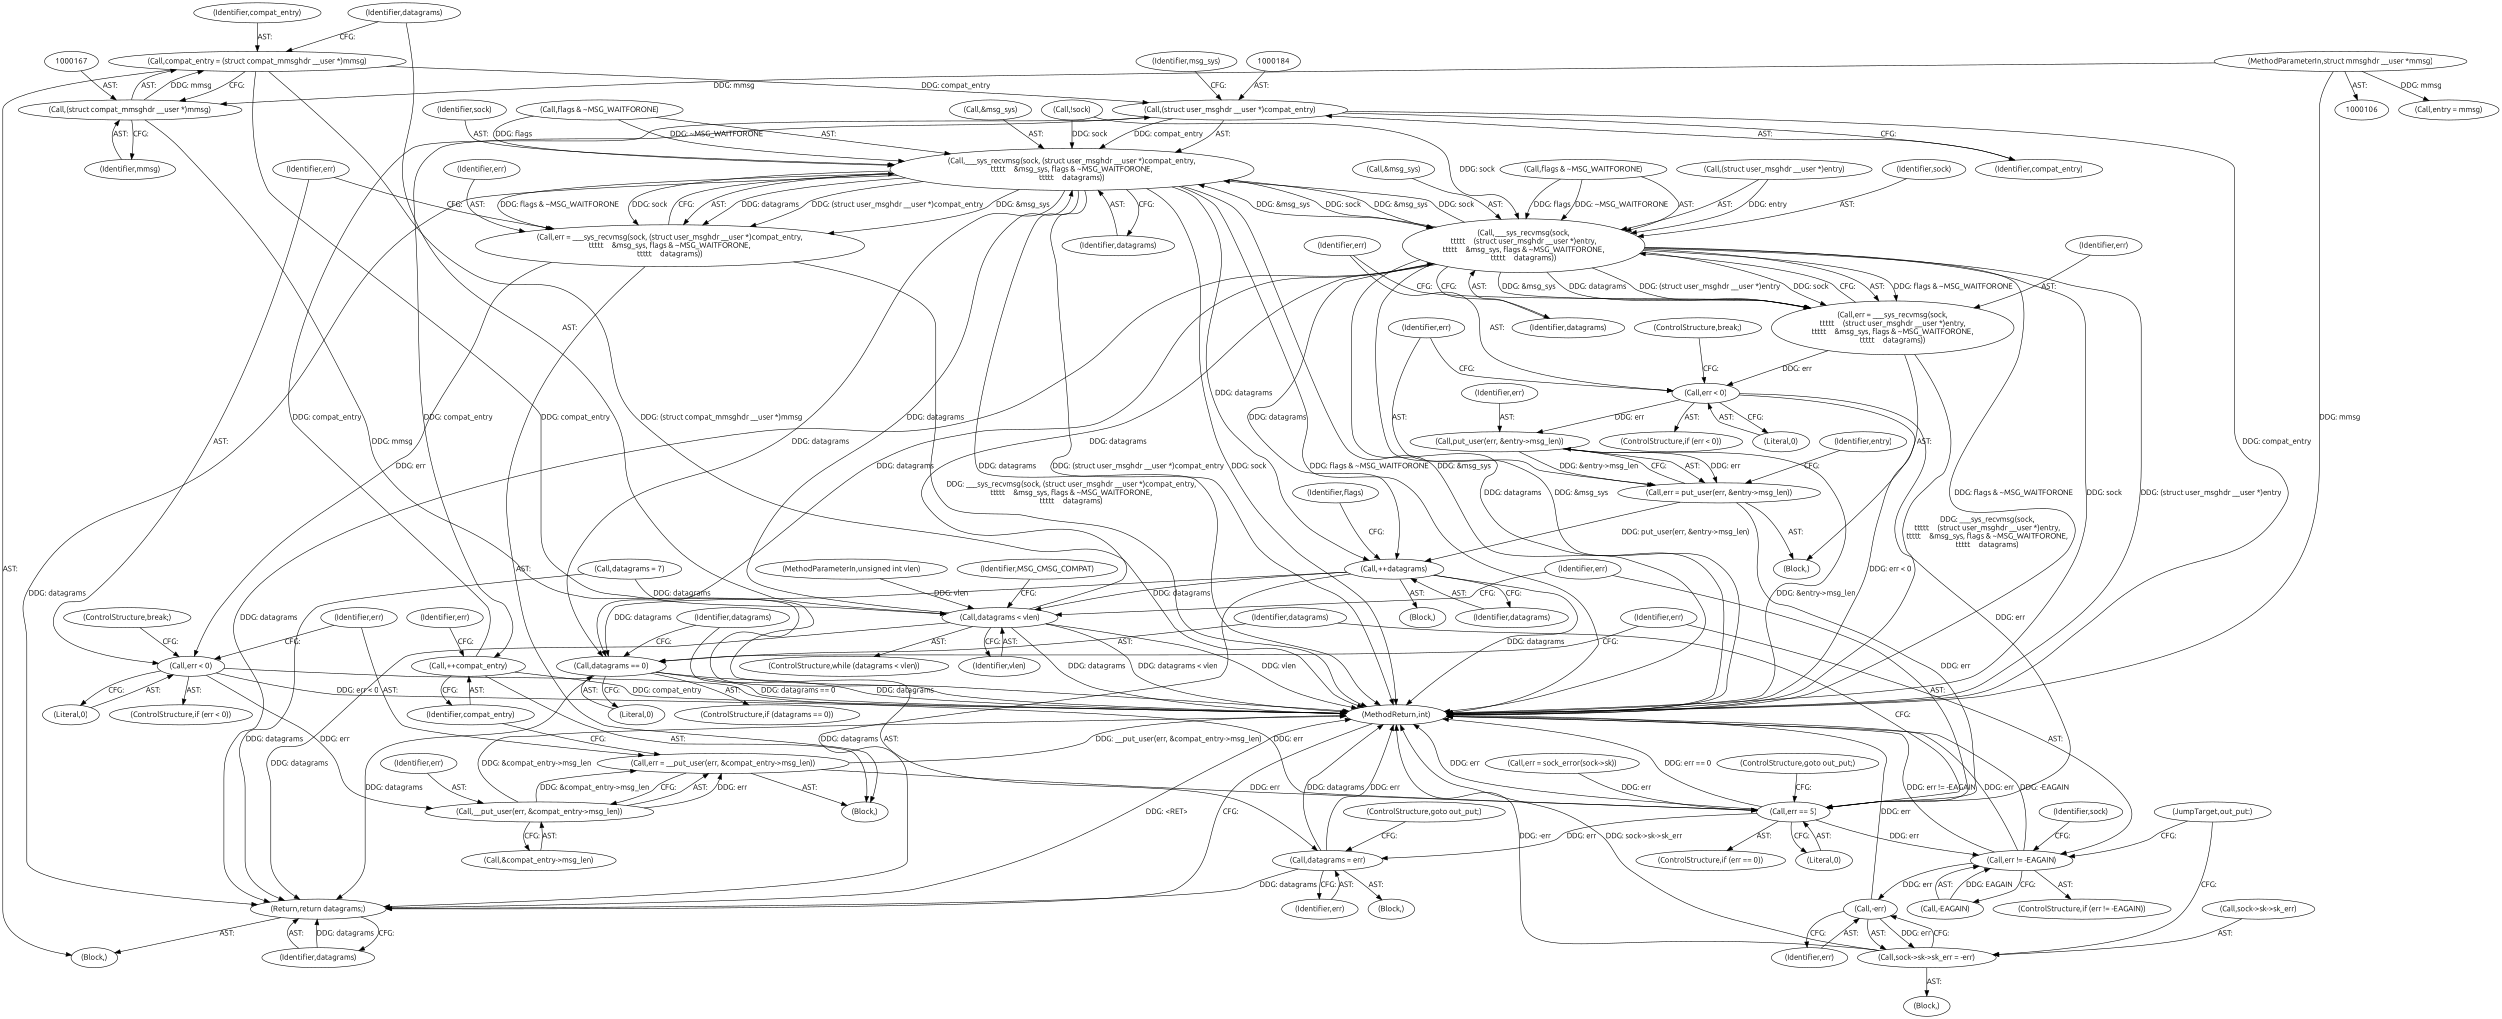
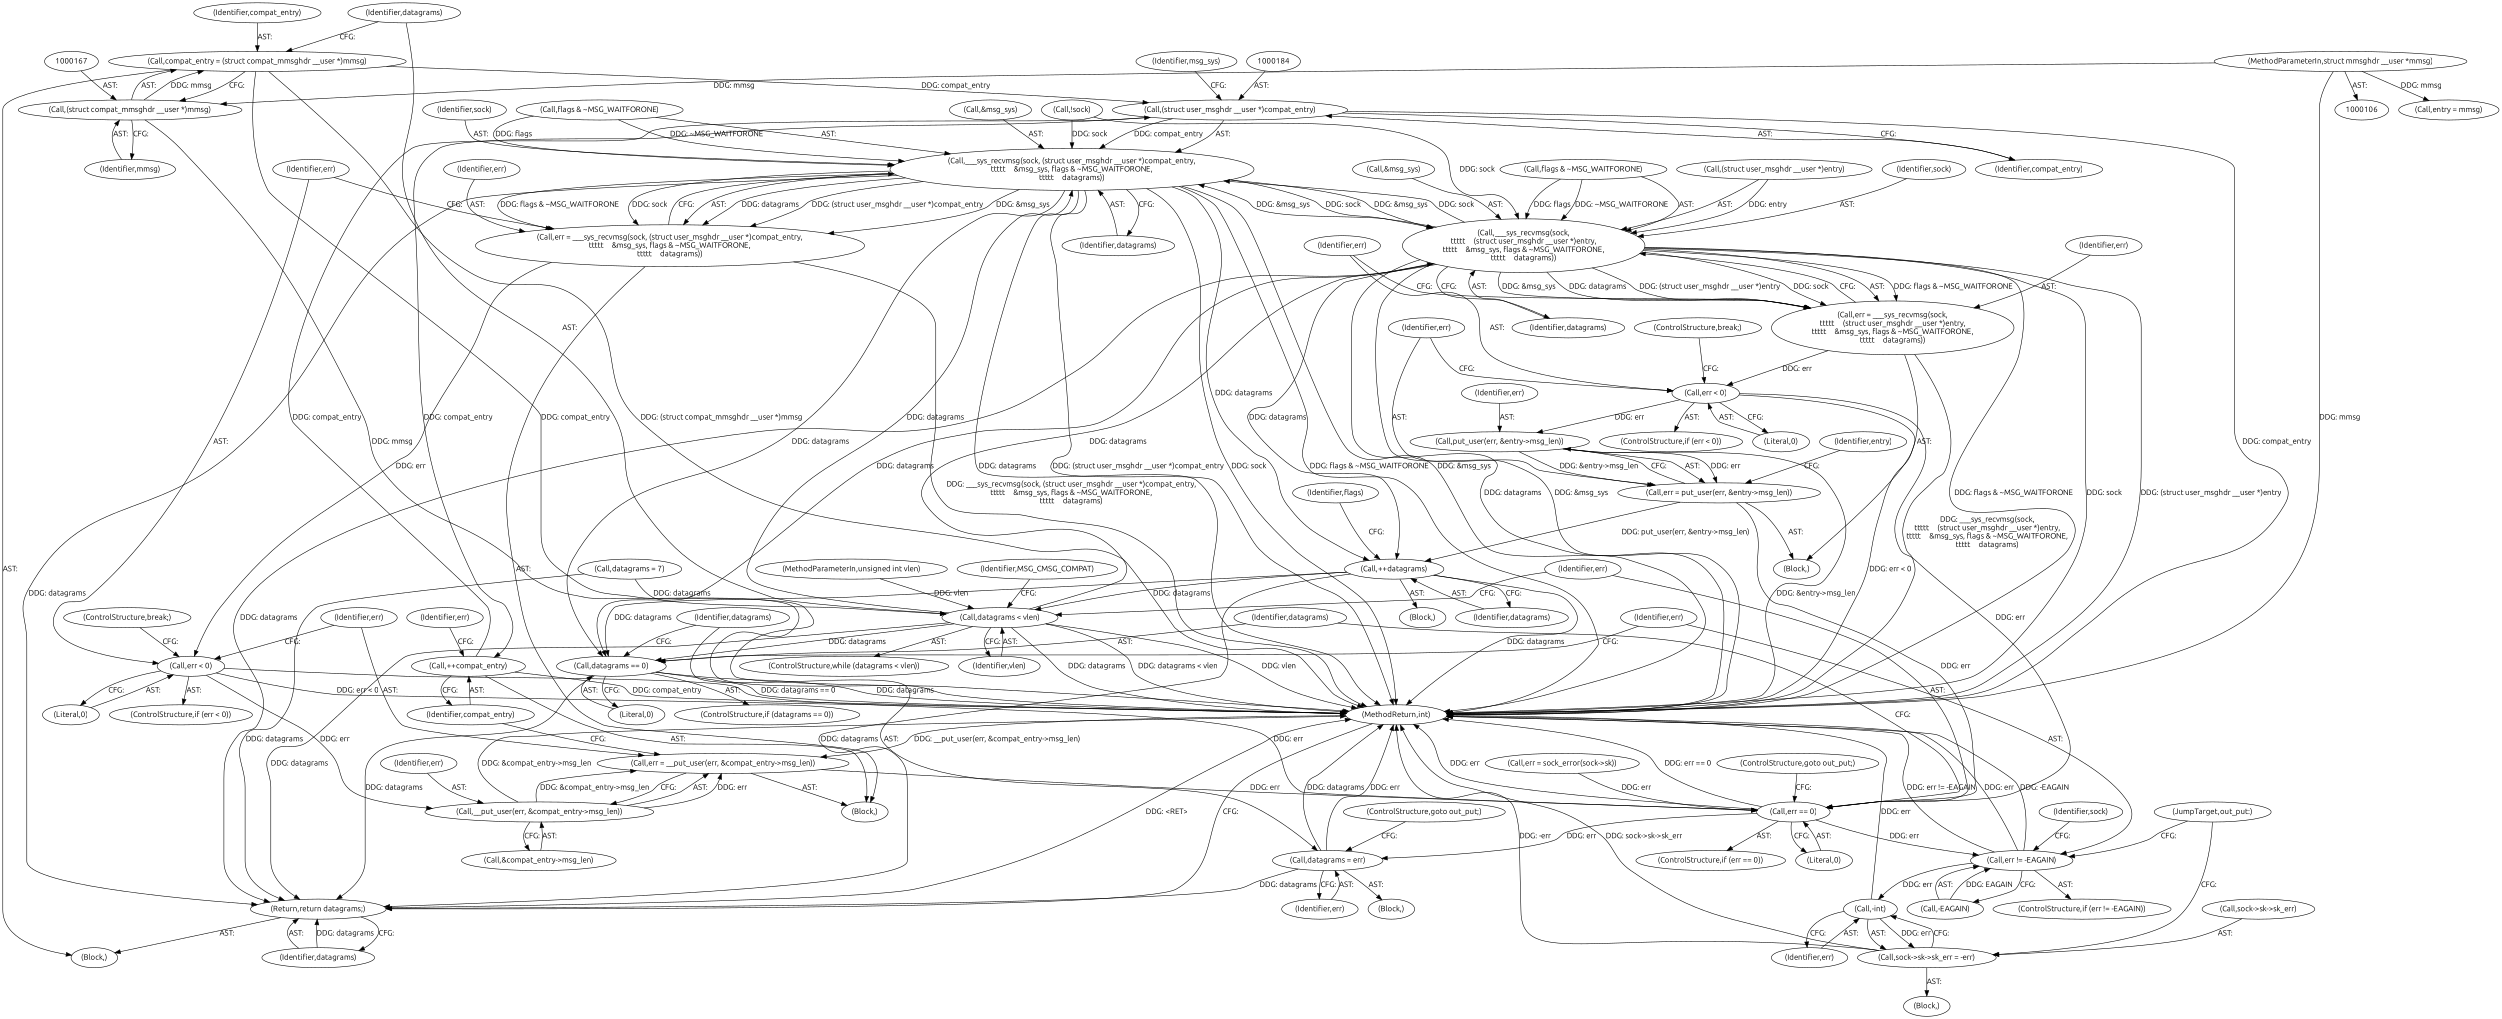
edge "(Call,datagrams < vlen)" -> "(Call,datagrams == 0)": added, label "DDG: datagrams"
edge "(Call,err = __put_user(err, &compat_entry->msg_len))" -> "(MethodReturn,int)": reversed
node "(Call,err == 5)": label "(Call,err == 5)" -> "(Call,err == 0)"
node "(Call,-err)": label "(Call,-err)" -> "(Call,-int)"
